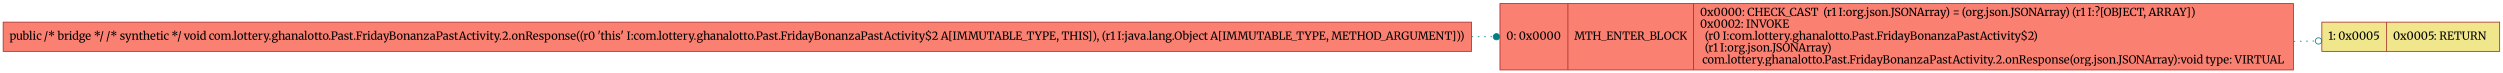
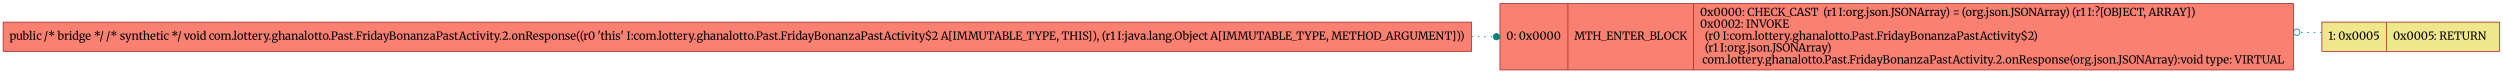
edge "0: 0x0000" -> "1: 0x0005": reversed
